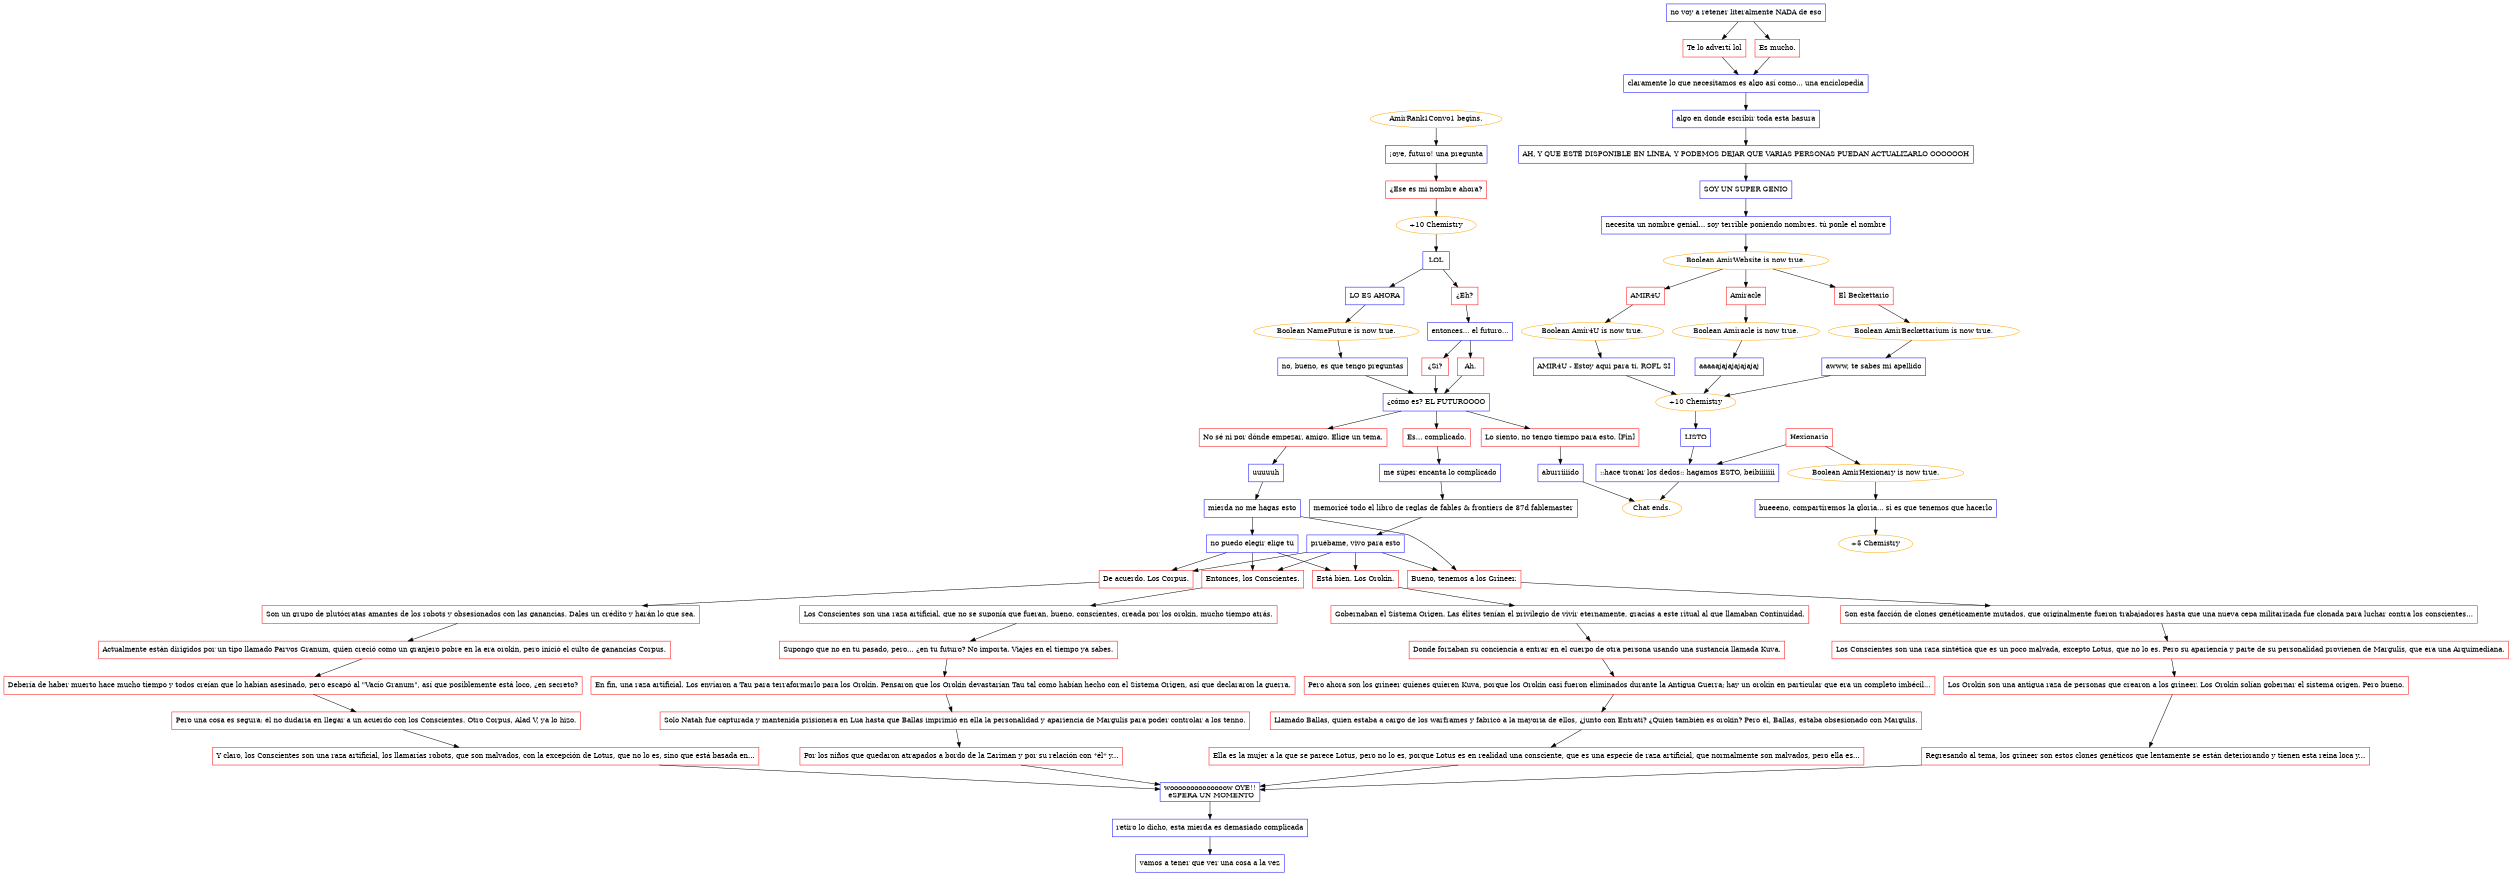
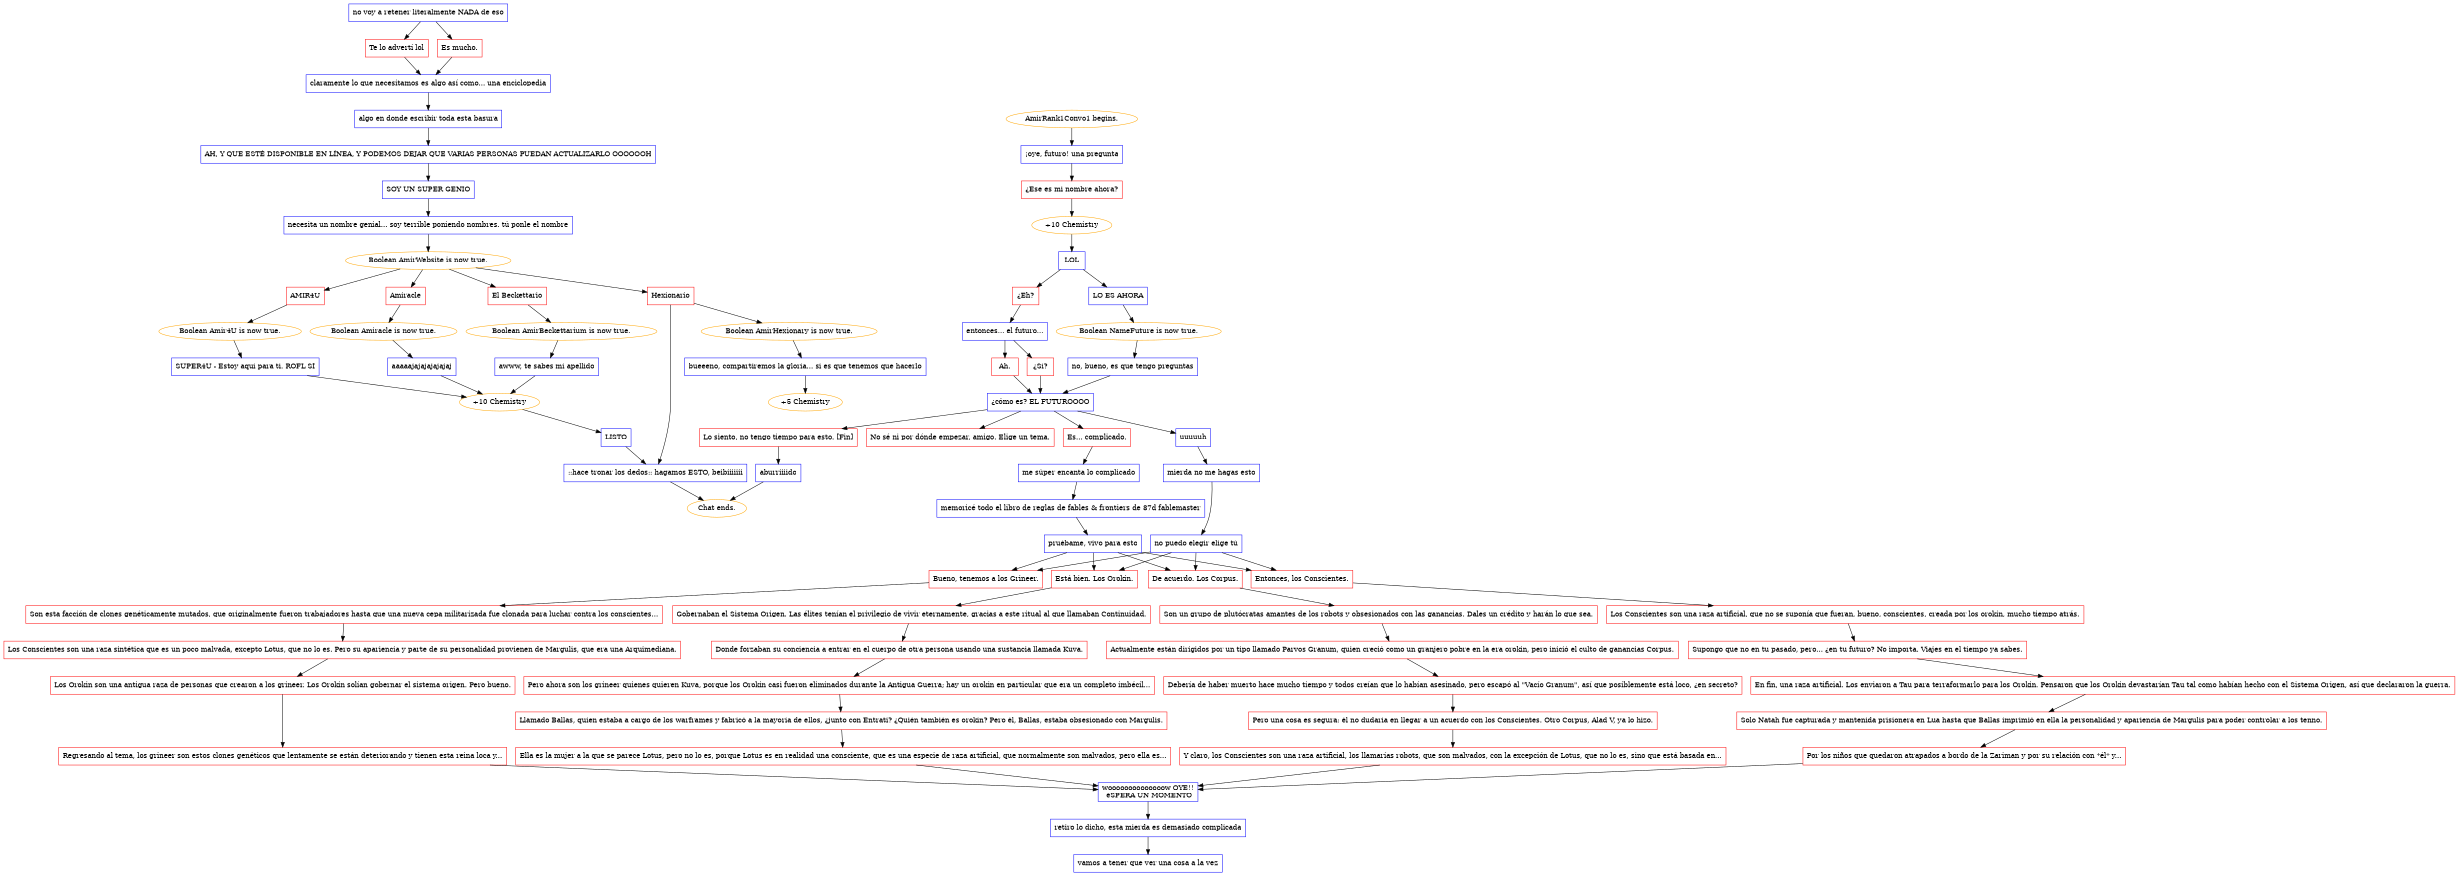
edge "Boolean AmirWebsite is now true." -> "Hexionario": added
node "AMIR4U - Estoy aquí para ti. ROFL SÍ": label "AMIR4U - Estoy aquí para ti. ROFL SÍ" -> "SÚPER4U - Estoy aquí para ti. ROFL SÍ"
edge "No sé ni por dónde empezar, amigo. Elige un tema." -> "uuuuuh": now "¿cómo es? EL FUTUROOOO" -> "uuuuuh"
edge "mierda no me hagas esto" -> "Bueno, tenemos a los Grineer.": now "no puedo elegir elige tú" -> "Bueno, tenemos a los Grineer."
